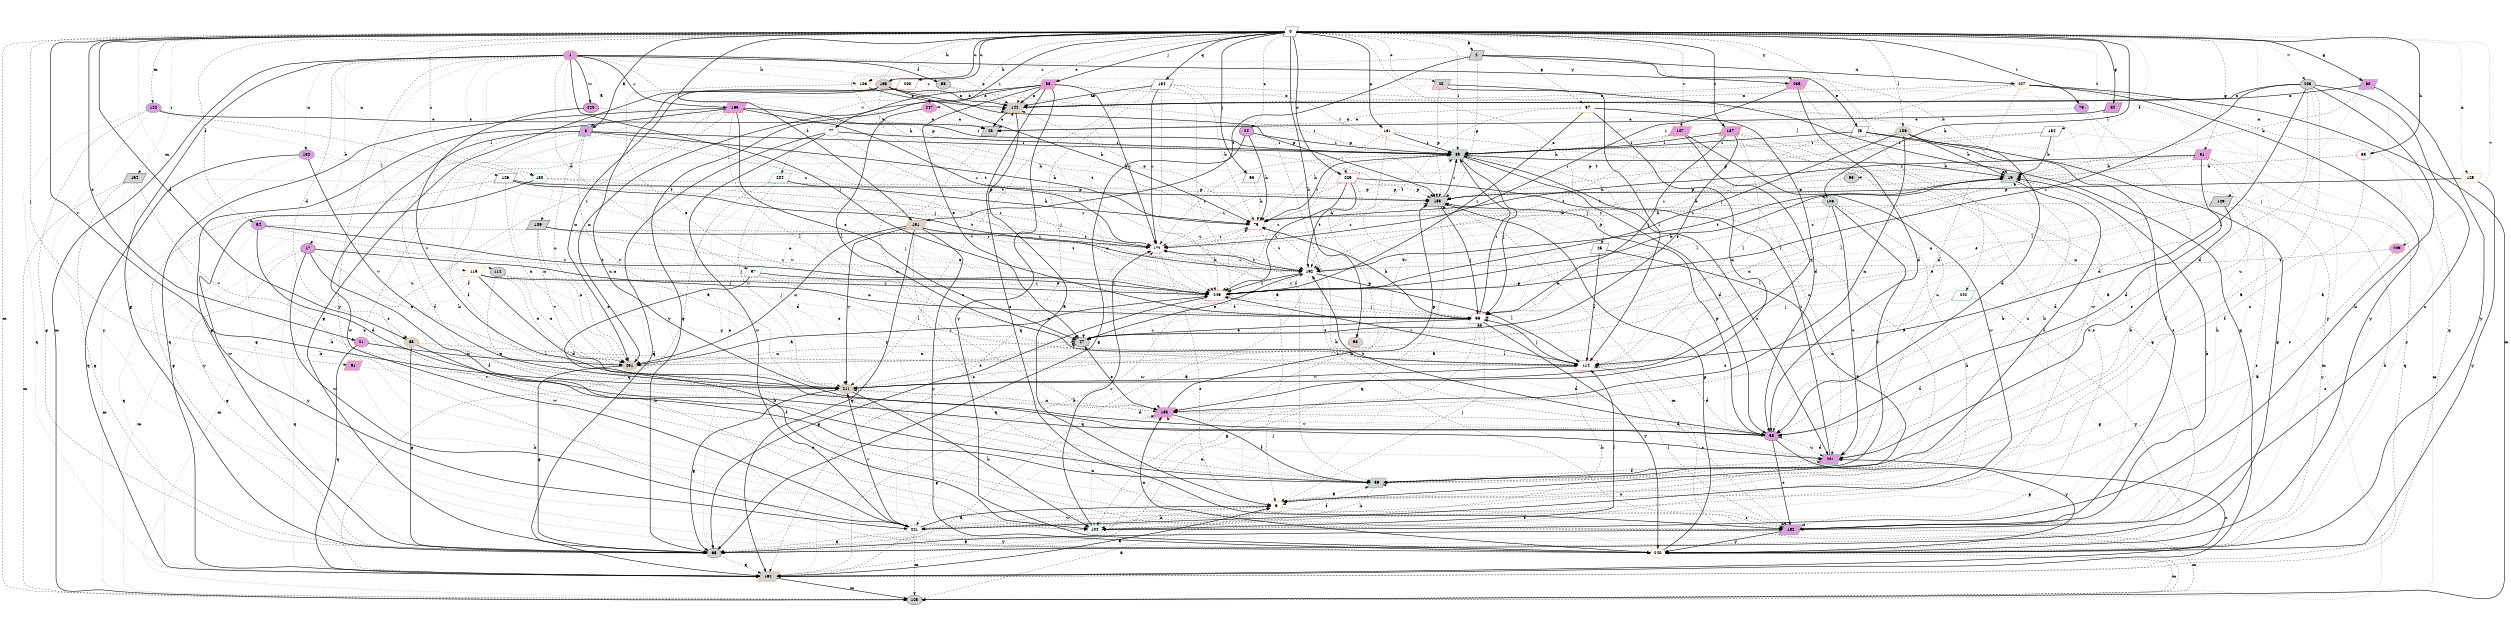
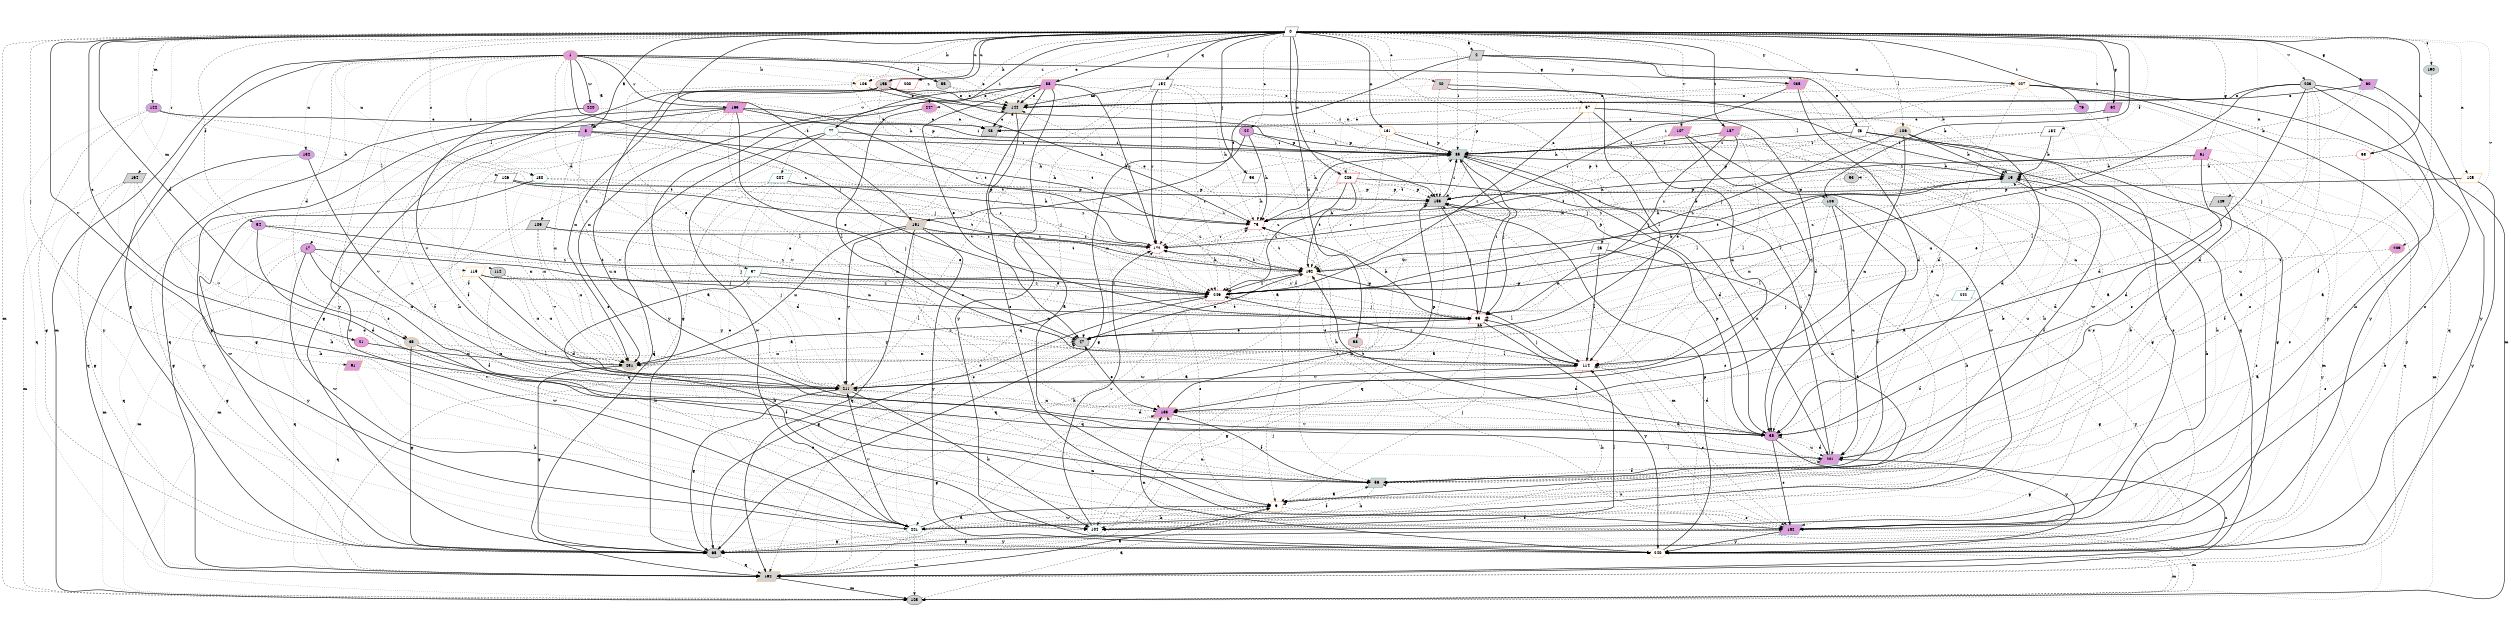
node "190": added
edge "21" -> "162": style bold -> dotted
